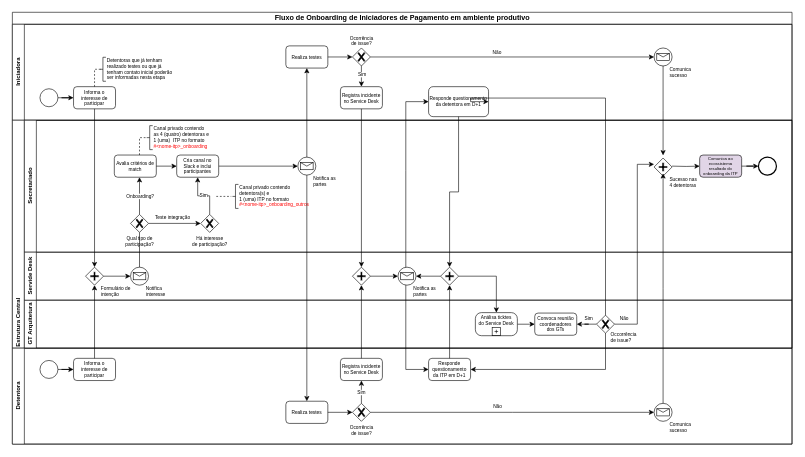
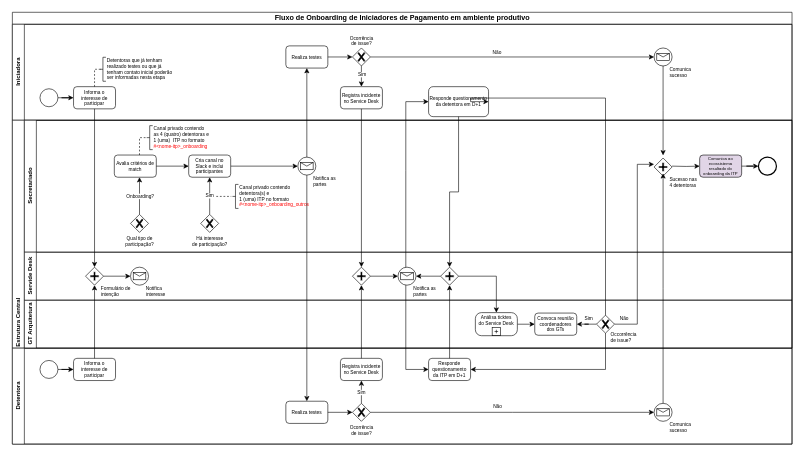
node "Cria canal no Slack e inclui participantes": moved (198, 166) -> (210, 166)
edge "Qual tipo departicipação?" -> "Há interesse de participação?": removed, label "Teste integração"
edge "Qual tipo departicipação?" -- "Notifica interesse": removed
